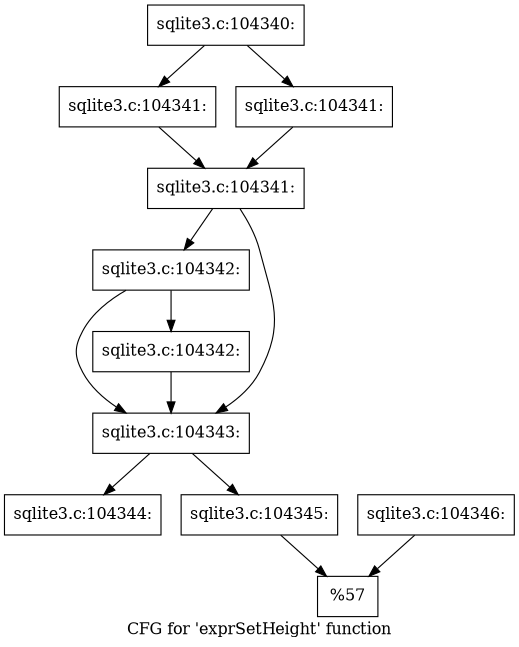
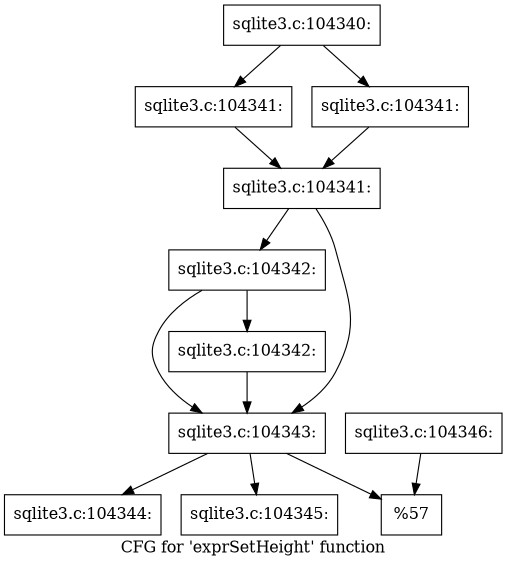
edge "sqlite3.c:104345:" -> "%57": now "sqlite3.c:104343:" -> "%57"
